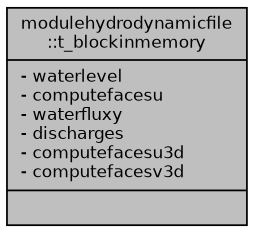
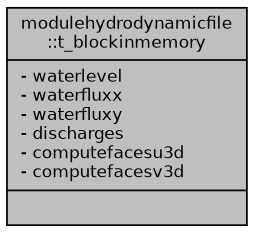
node "modulehydrodynamicfile": text "- computefacesu" -> "- waterfluxx"
